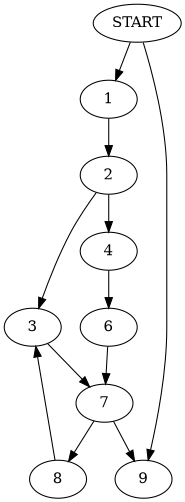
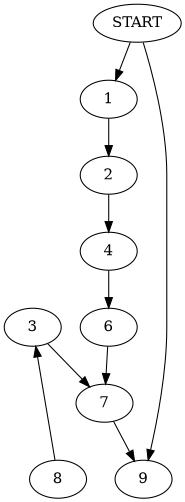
edge "2" -> "3": removed
edge "7" -> "8": removed
